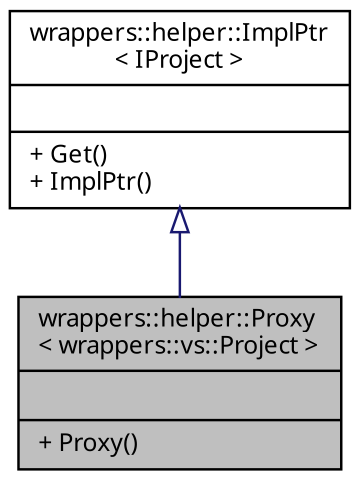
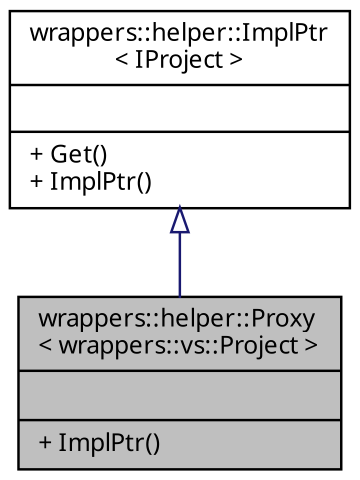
node "wrappers::helper::Proxy": text "+ Proxy()" -> "+ ImplPtr()"
